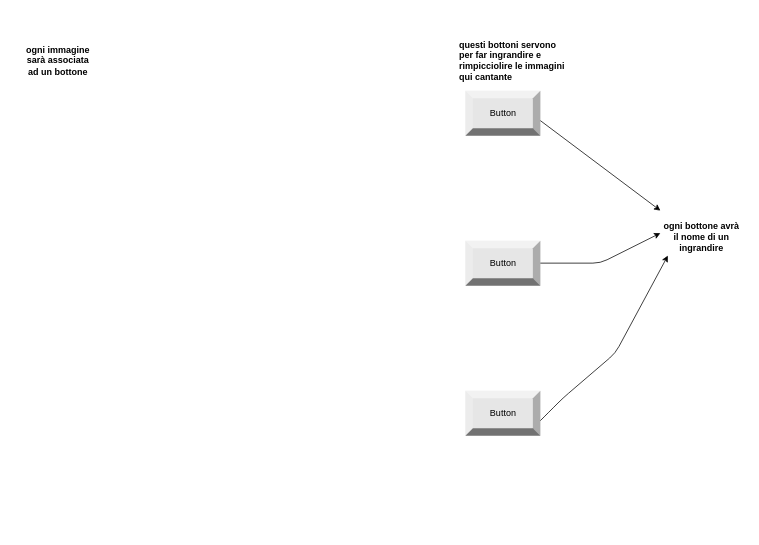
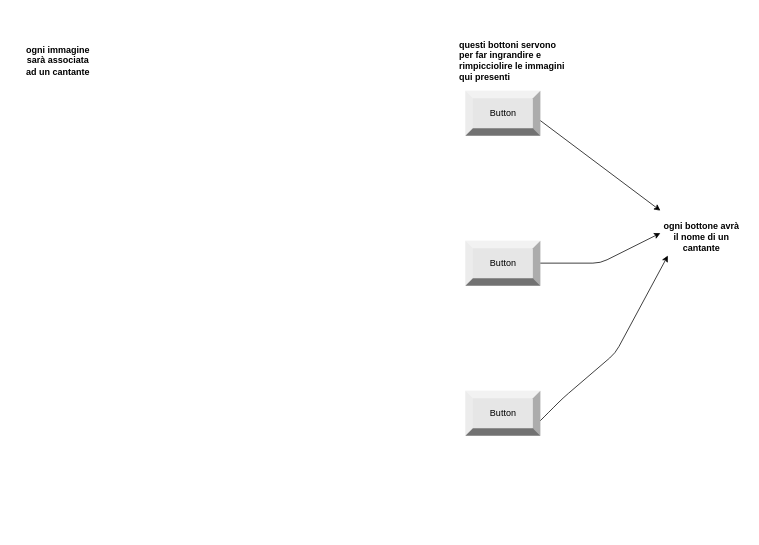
node "ogni immagine sarà associata ad un bottone": label "ogni immagine sarà associata ad un bottone" -> "ogni immagine sarà associata ad un cantante"
node "questi bottoni servono per far ingrandire e rimpicciolire le immagini qui cantante": label "questi bottoni servono per far ingrandire e rimpicciolire le immagini qui cantante" -> "questi bottoni servono per far ingrandire e rimpicciolire le immagini qui presenti"
node "ogni bottone avrà il nome di un ingrandire": label "ogni bottone avrà il nome di un ingrandire" -> "ogni bottone avrà il nome di un cantante"
